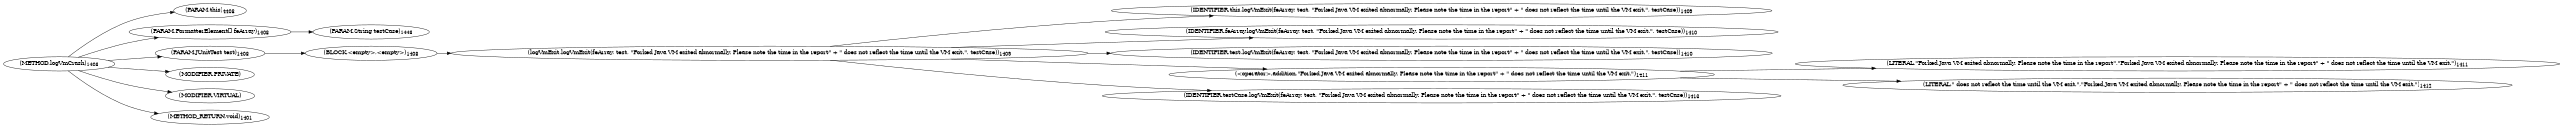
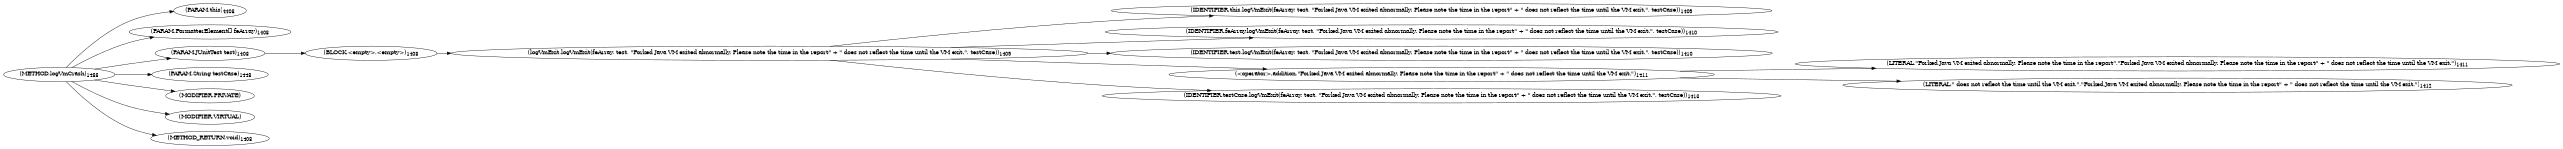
edge "(PARAM,FormatterElement[] feArray)" -> "(PARAM,String testCase)": now "(METHOD,logVmCrash)" -> "(PARAM,String testCase)"
node "(METHOD,logVmCrash)": text "1408" -> "1488"
node "(METHOD_RETURN,void)": text "1401" -> "1408"
